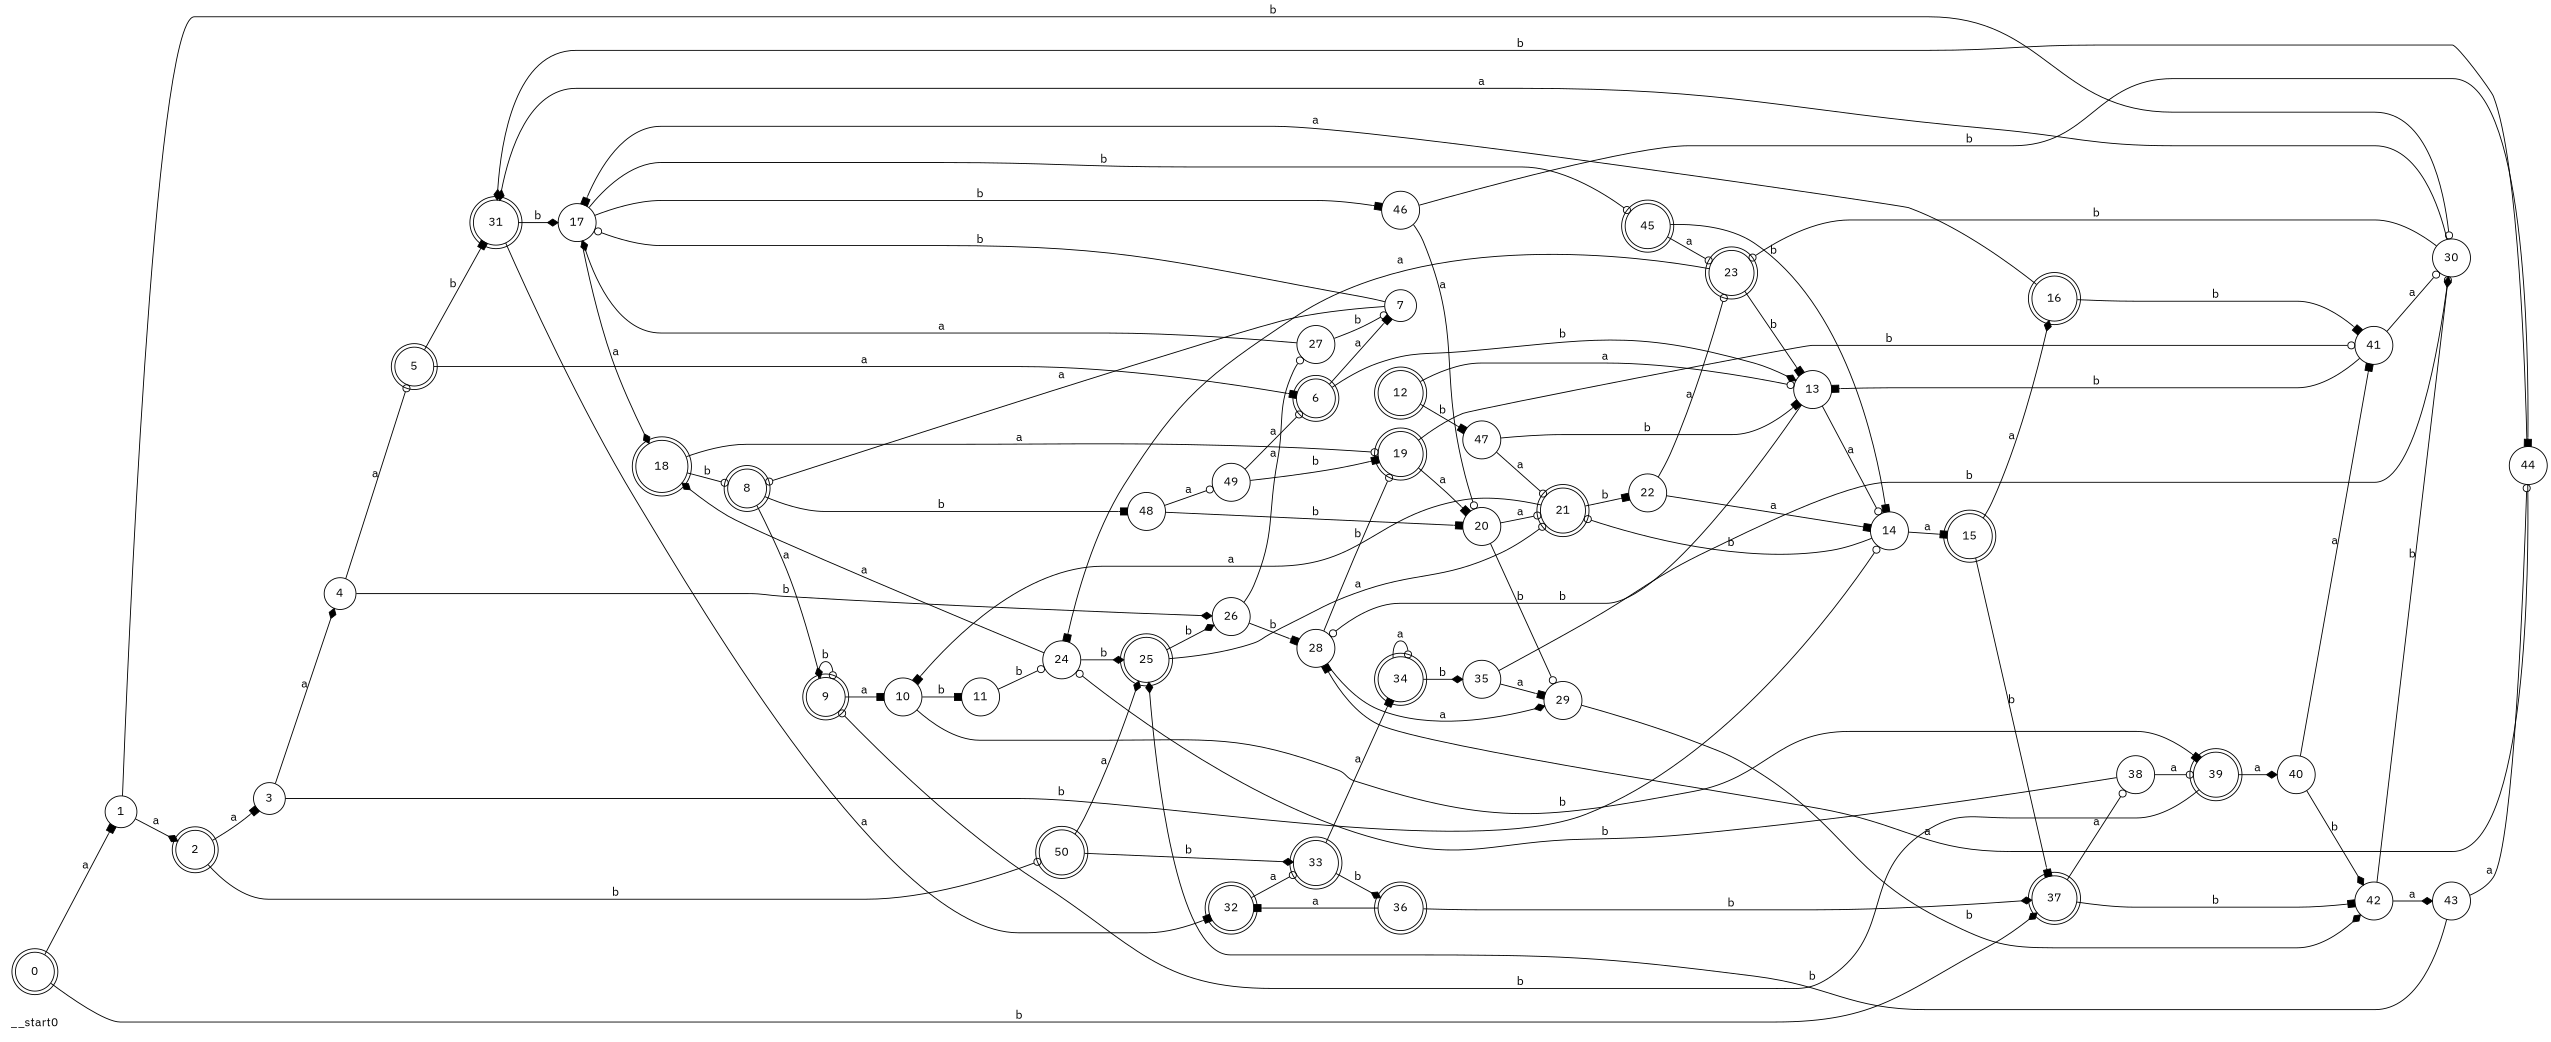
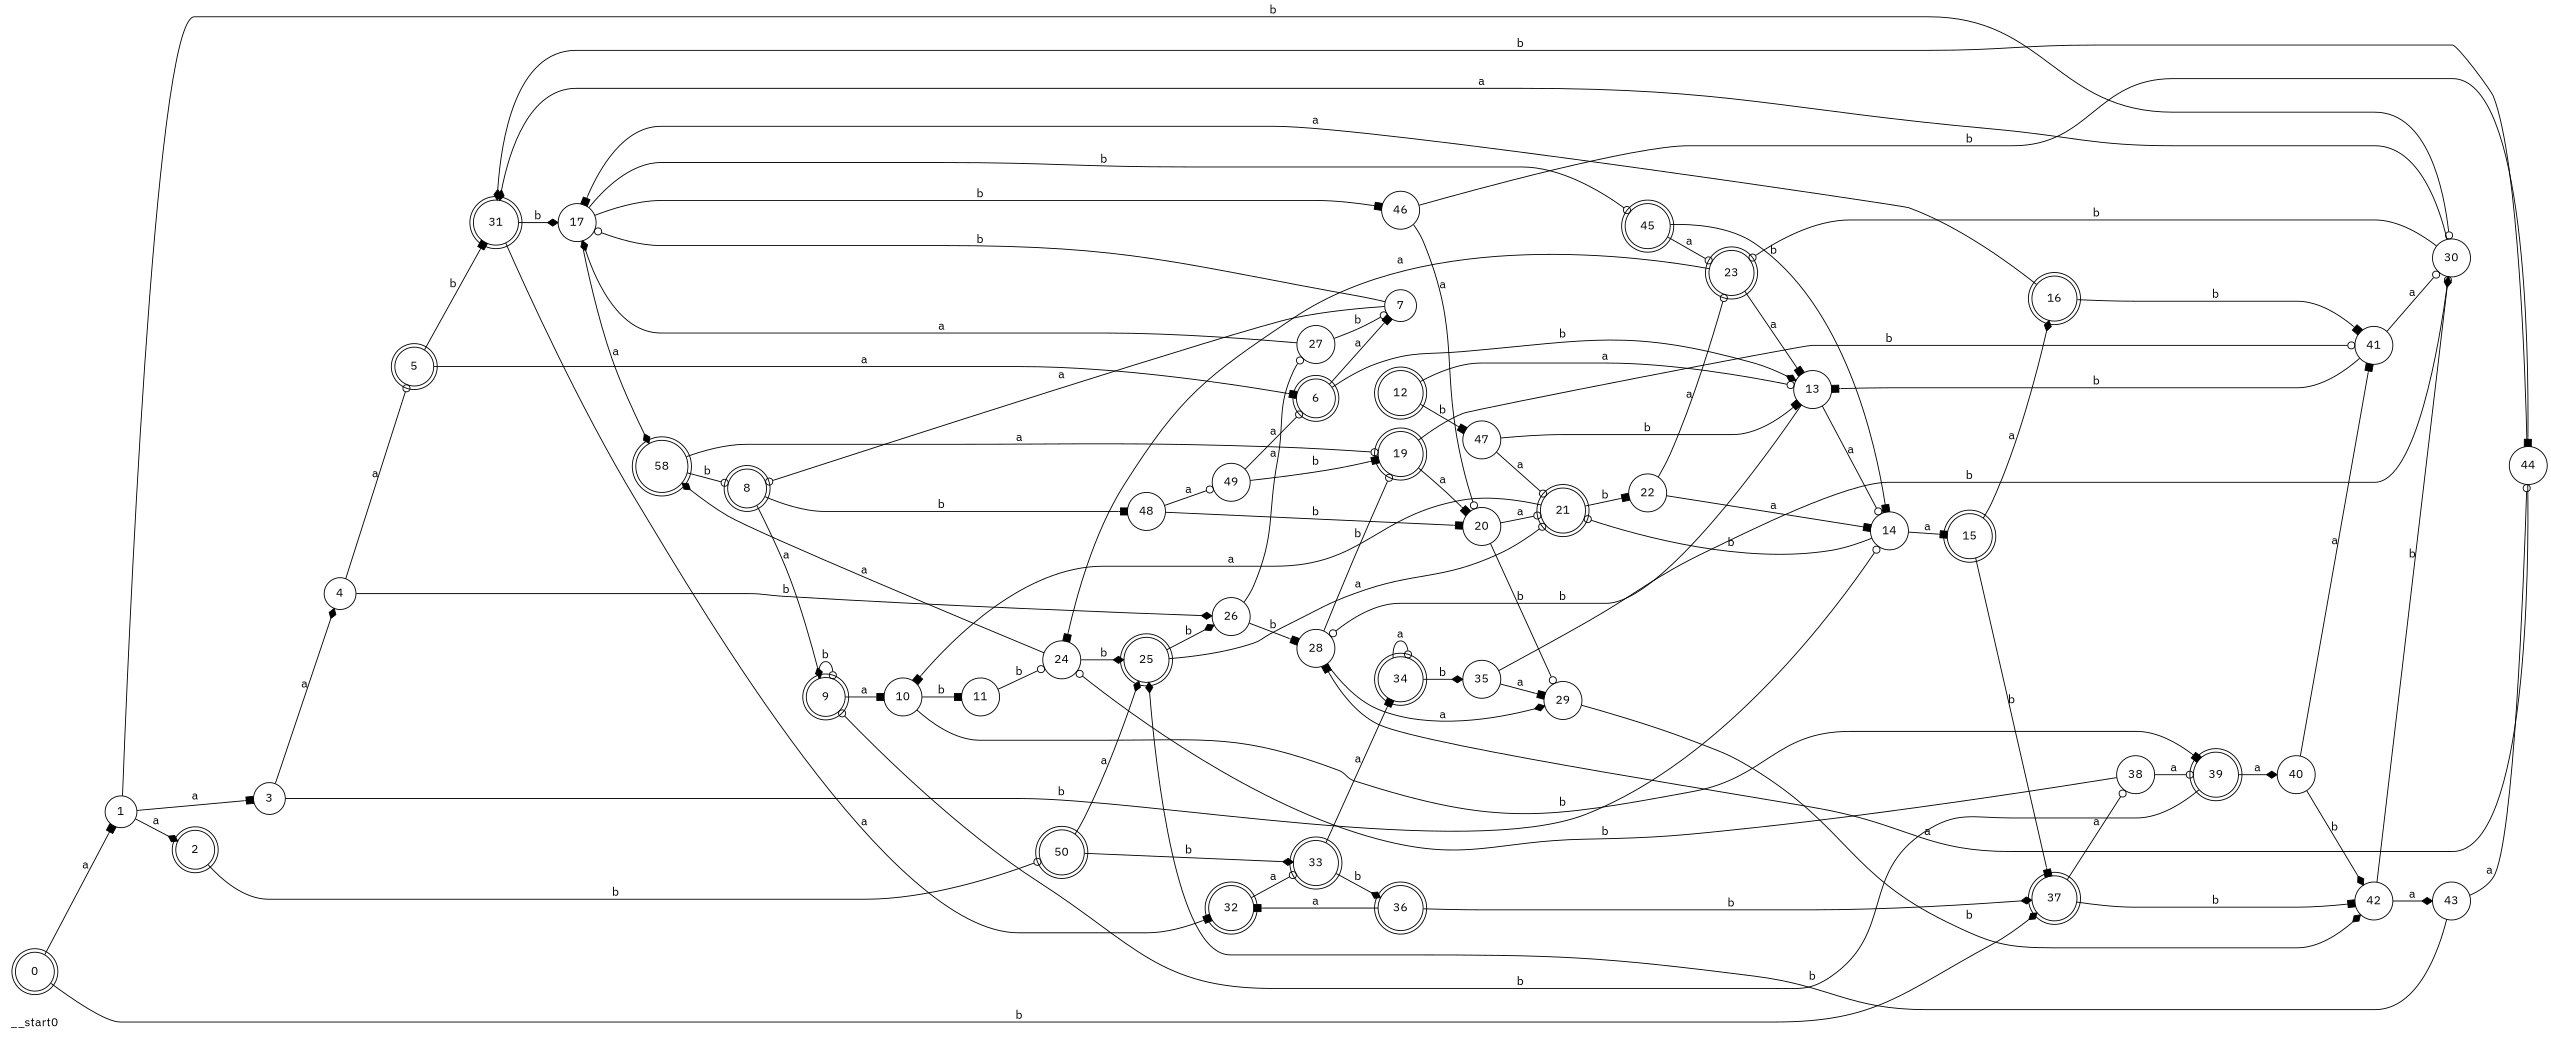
edge "23" -> "13": label "b" -> "a"
node "18": label "18" -> "58"
edge "2" -> "3": now "1" -> "3"
